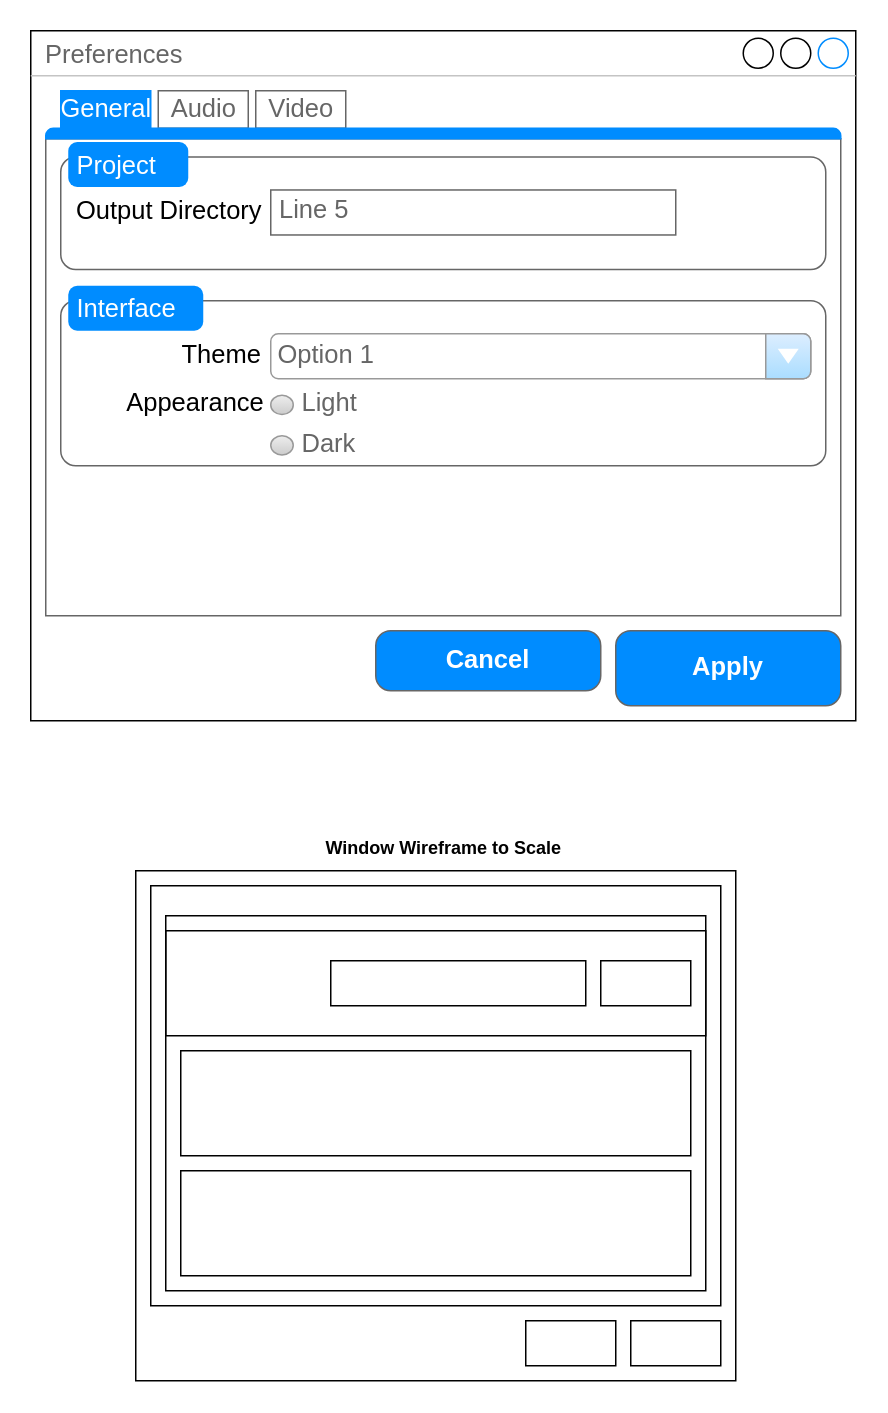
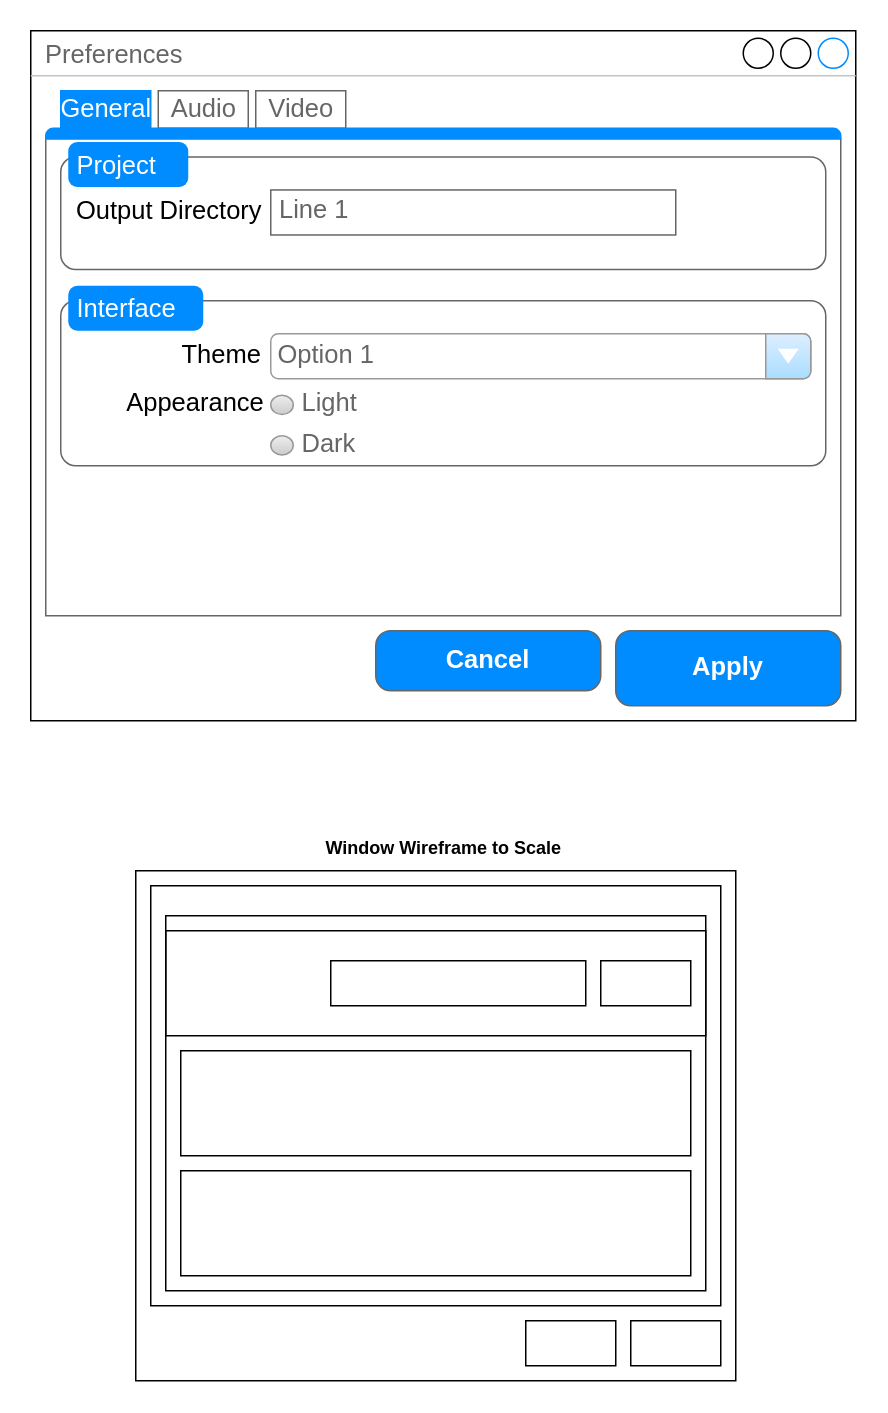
node "Line 5": label "Line 5" -> "Line 1"
